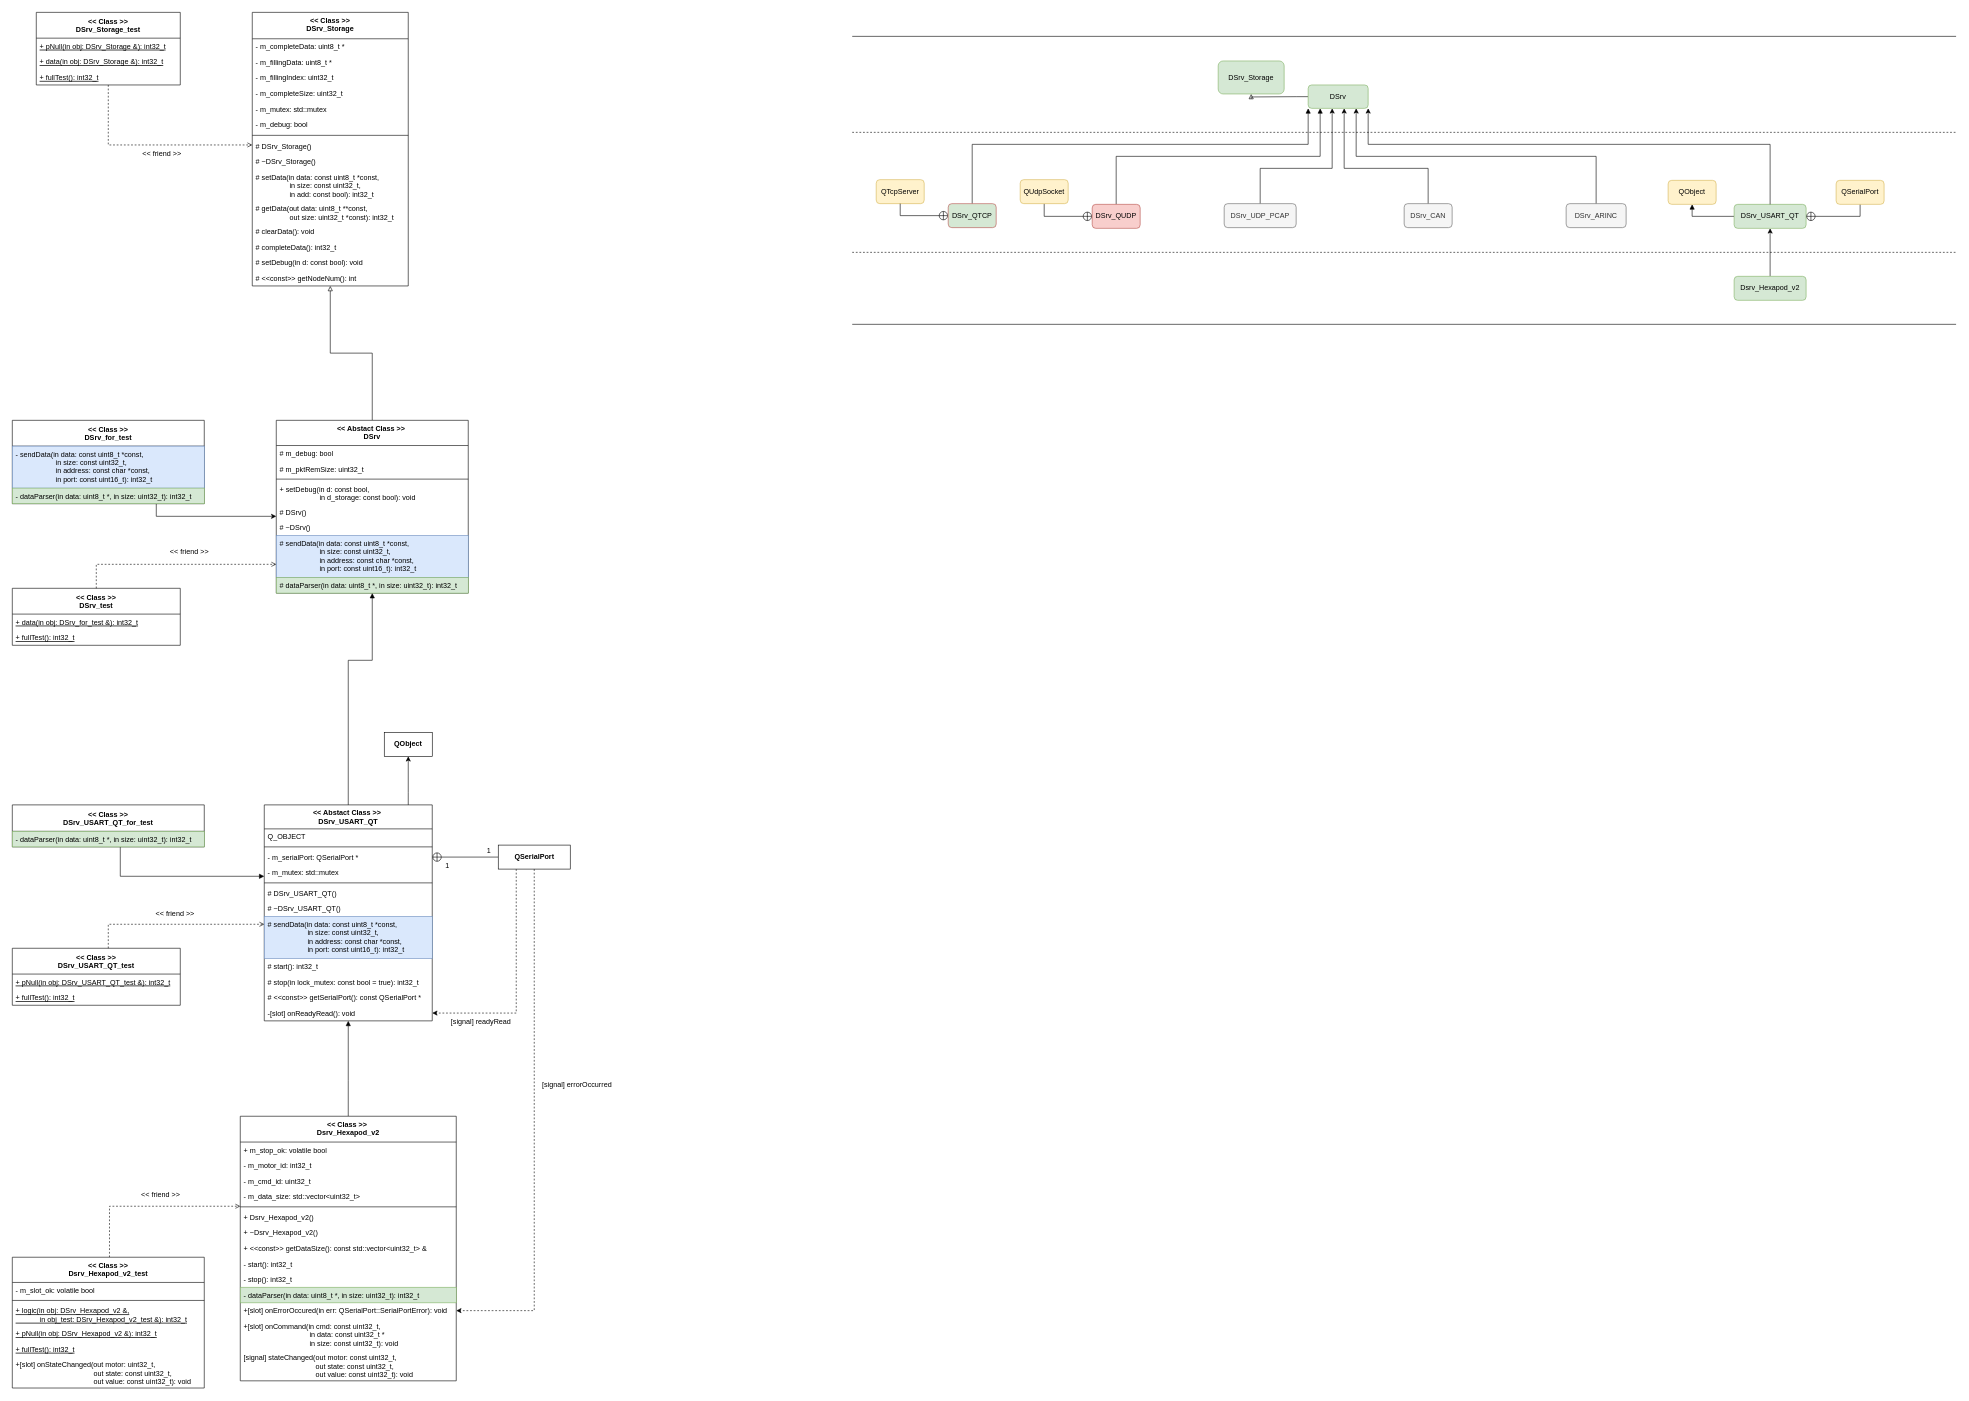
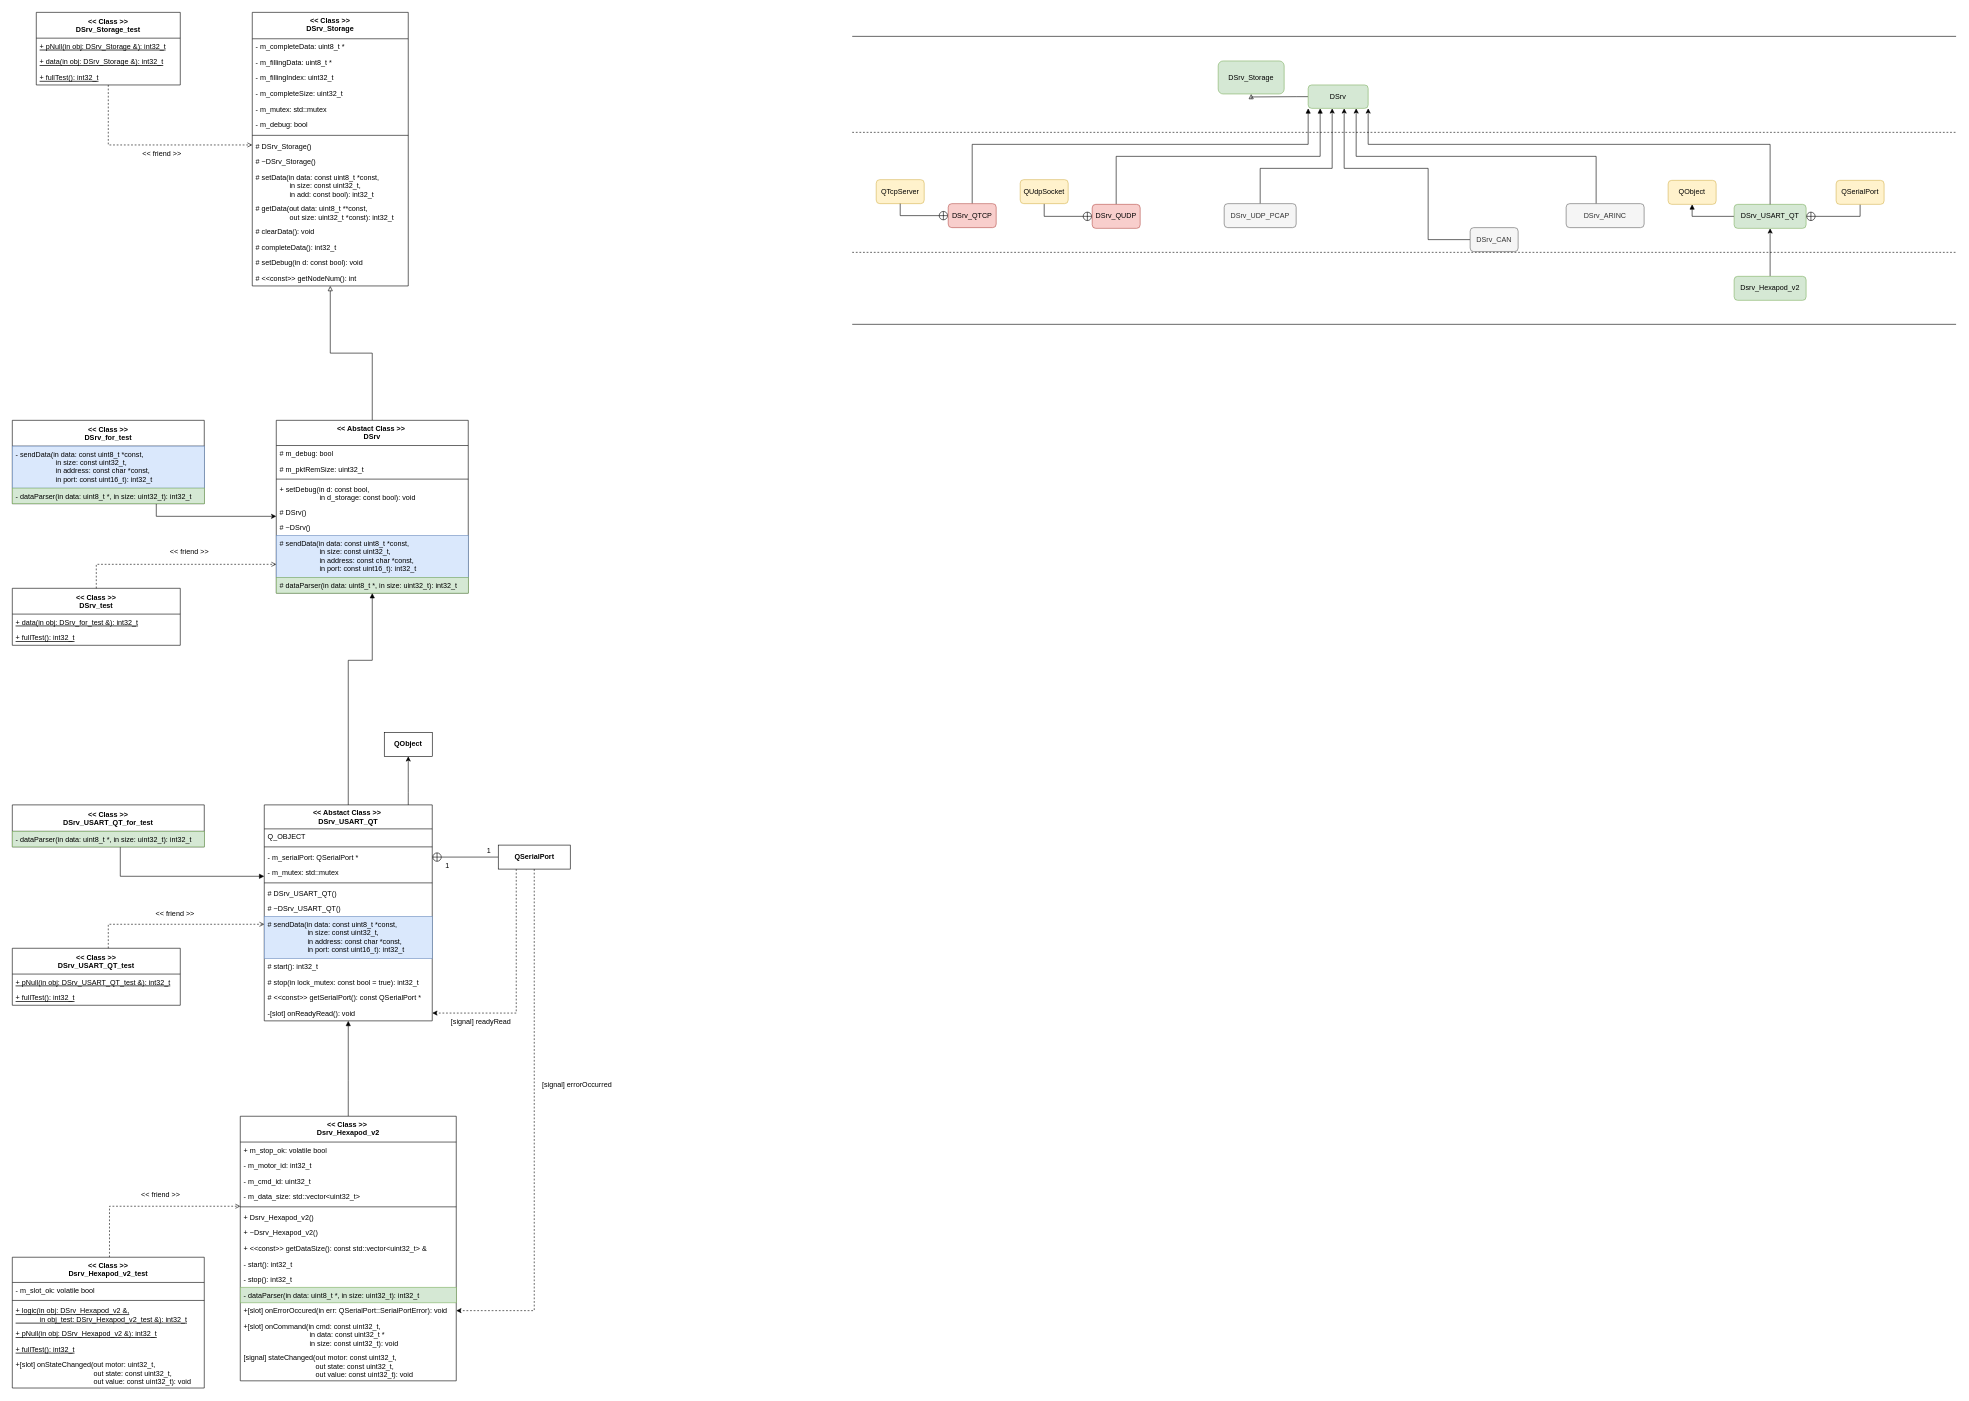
node "DSrv_QTCP": fillcolor #d5e8d4 -> #f8cecc
node "DSrv_CAN": moved (1428, 216) -> (1494, 240)
node "DSrv_ARINC": size 60x24 -> 78x24
